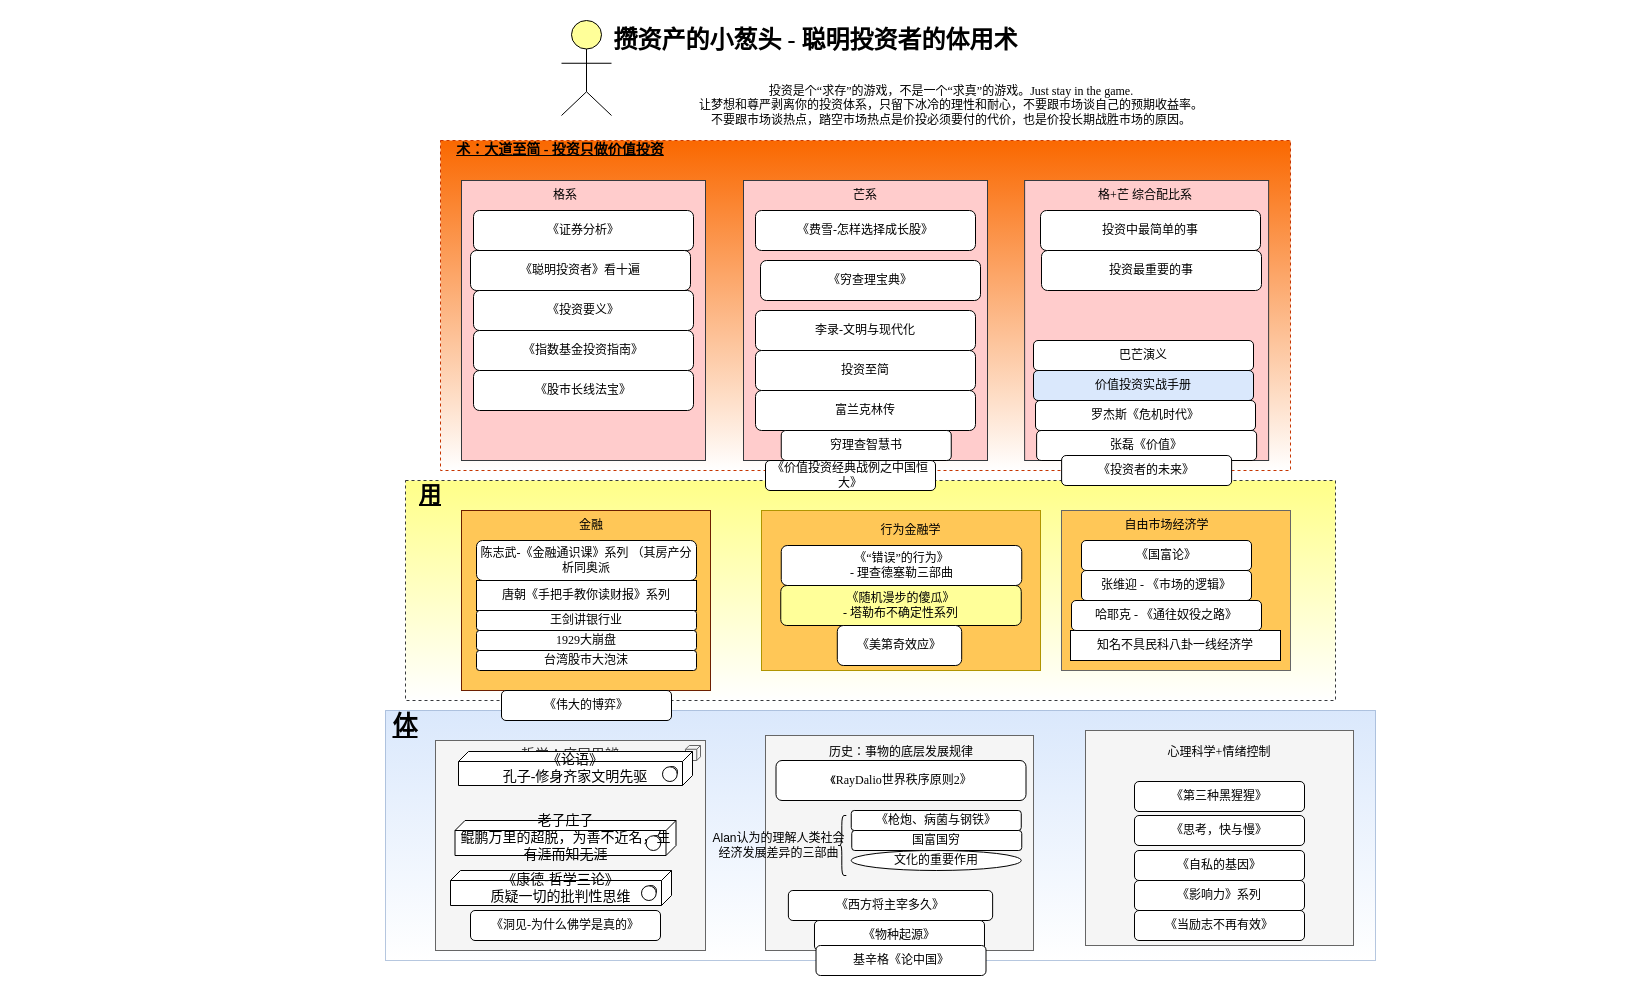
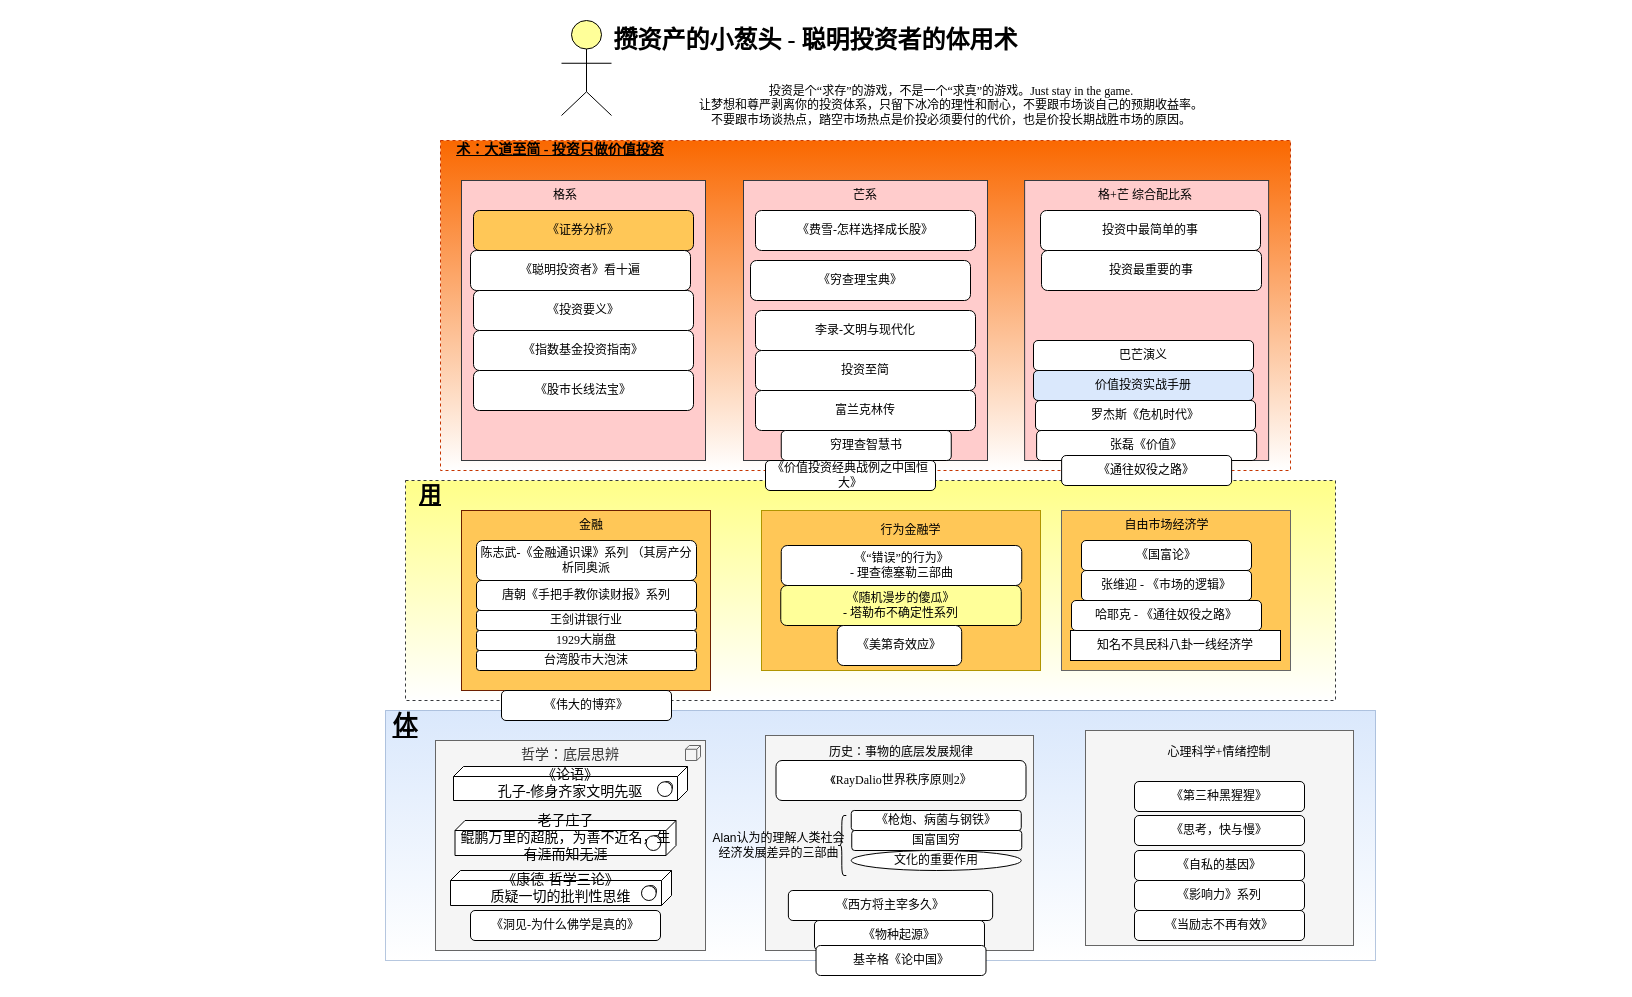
node "《证券分析》": fillcolor #ffffff -> #ffc757
node "《穷查理宝典》": moved (871, 281) -> (861, 281)
node "《投资者的未来》": label "《投资者的未来》" -> "《通往奴役之路》"
node "唐朝《手把手教你读财报》系列": shape rectangle -> rounded rectangle
node "《论语》 孔子-修身齐家文明先驱": moved (576, 769) -> (571, 784)
